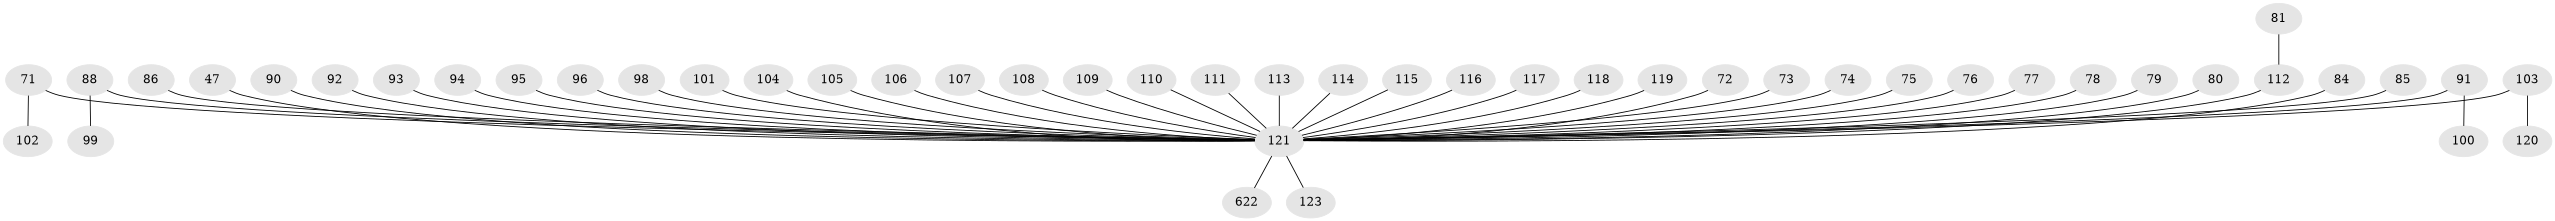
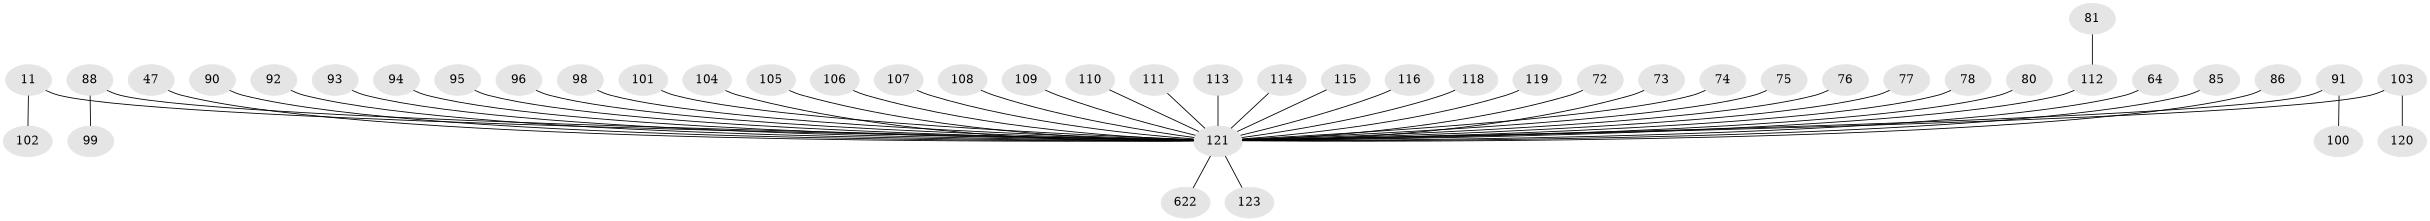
node "71": label "71" -> "11"
node "117": removed
node "79": removed
node "84": label "84" -> "64"
